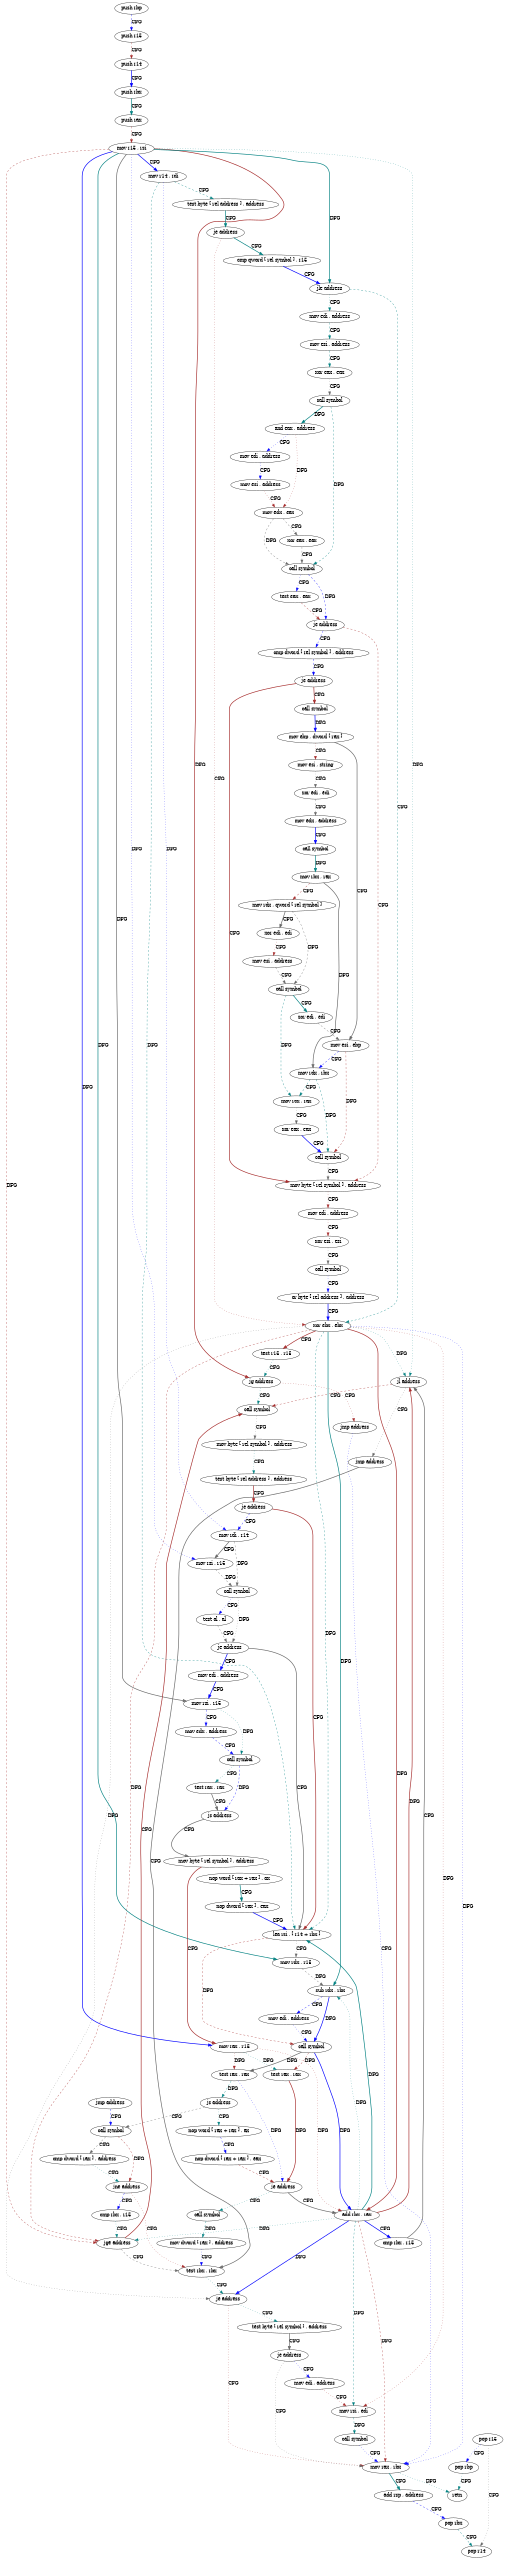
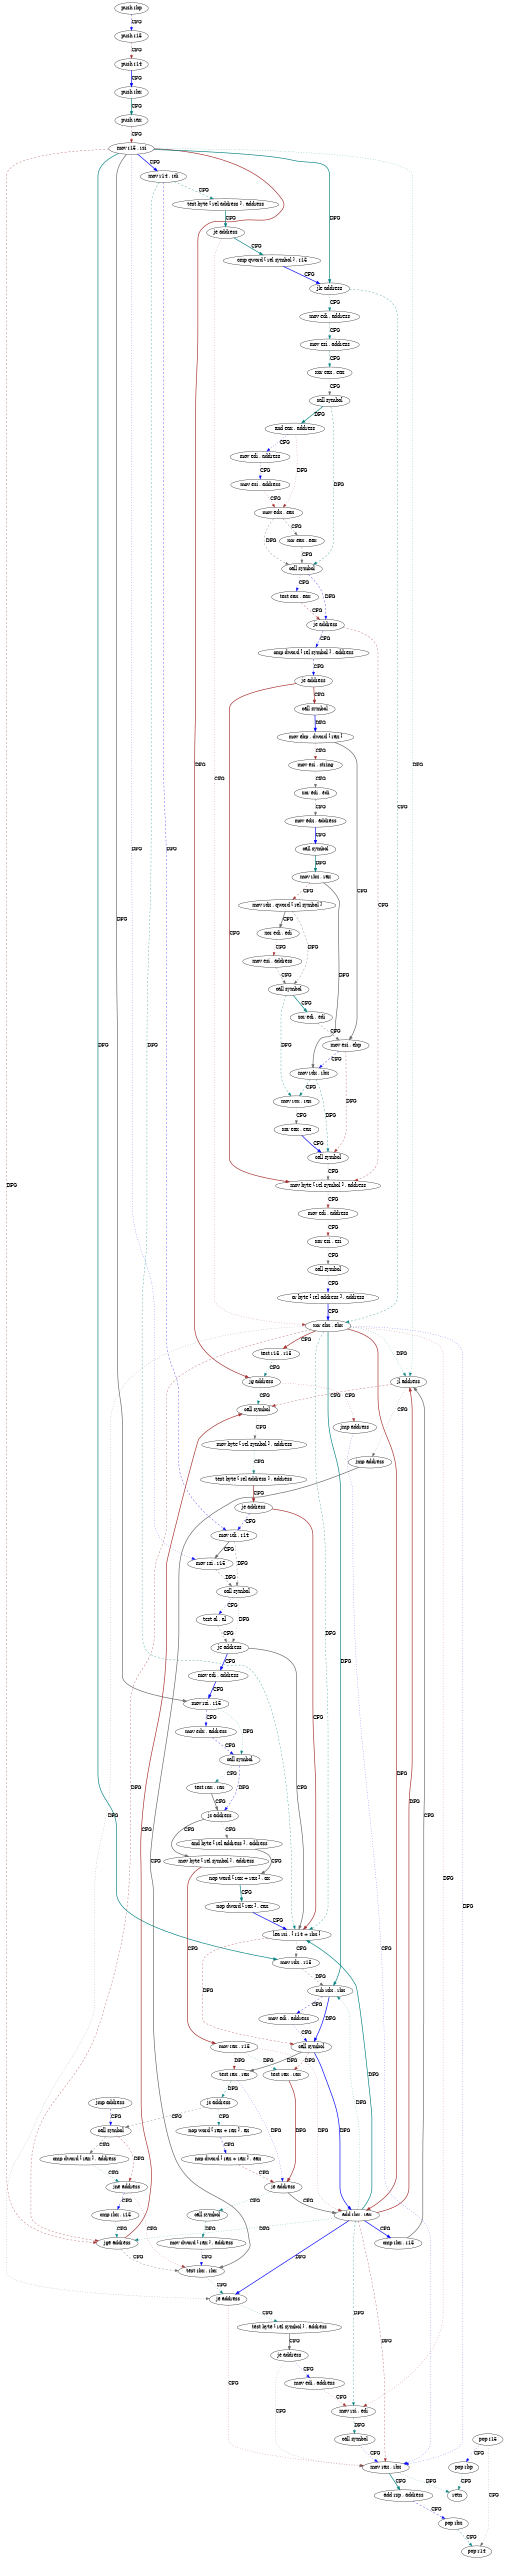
edge "mov r14 , rdi" -> "mov rdi , r14": style dotted -> dashed
edge "mov r15 , rsi" -> "mov rax , r15": removed, label "DFG"
node "and byte [ rel address ] , address": added
